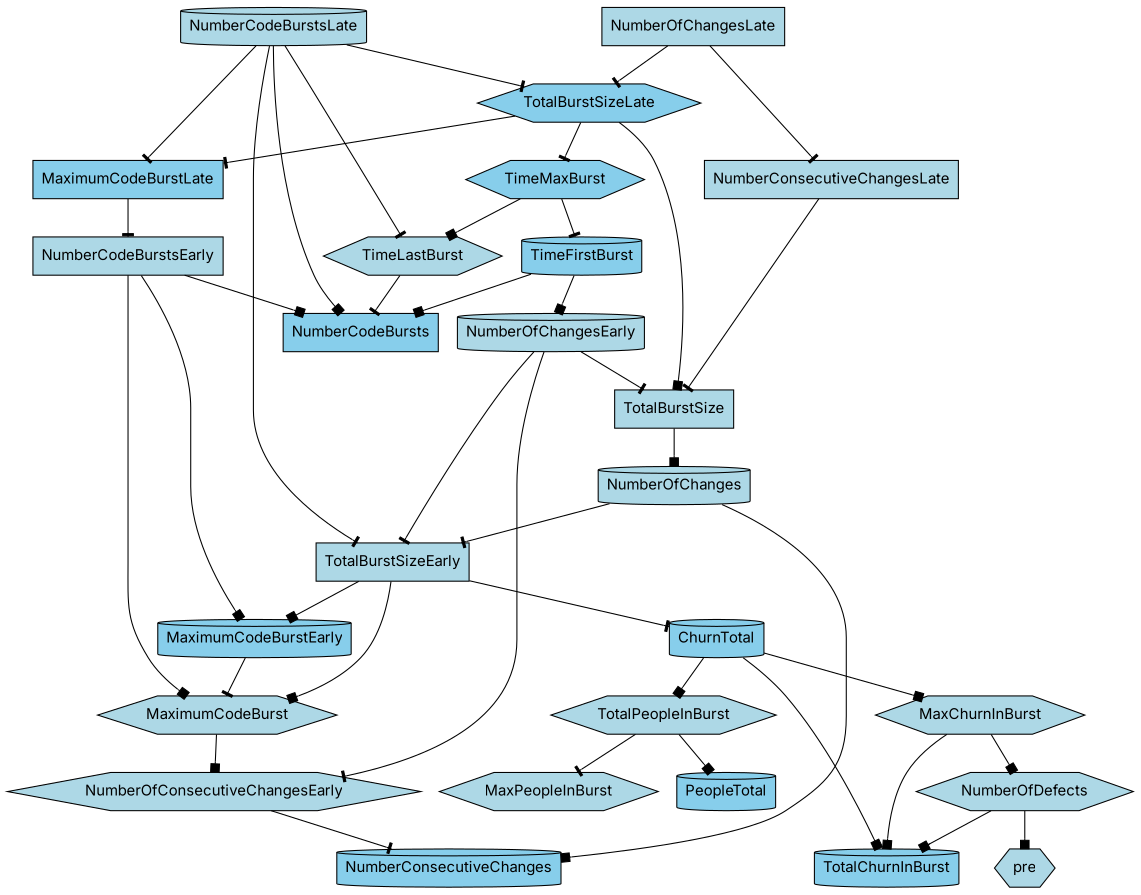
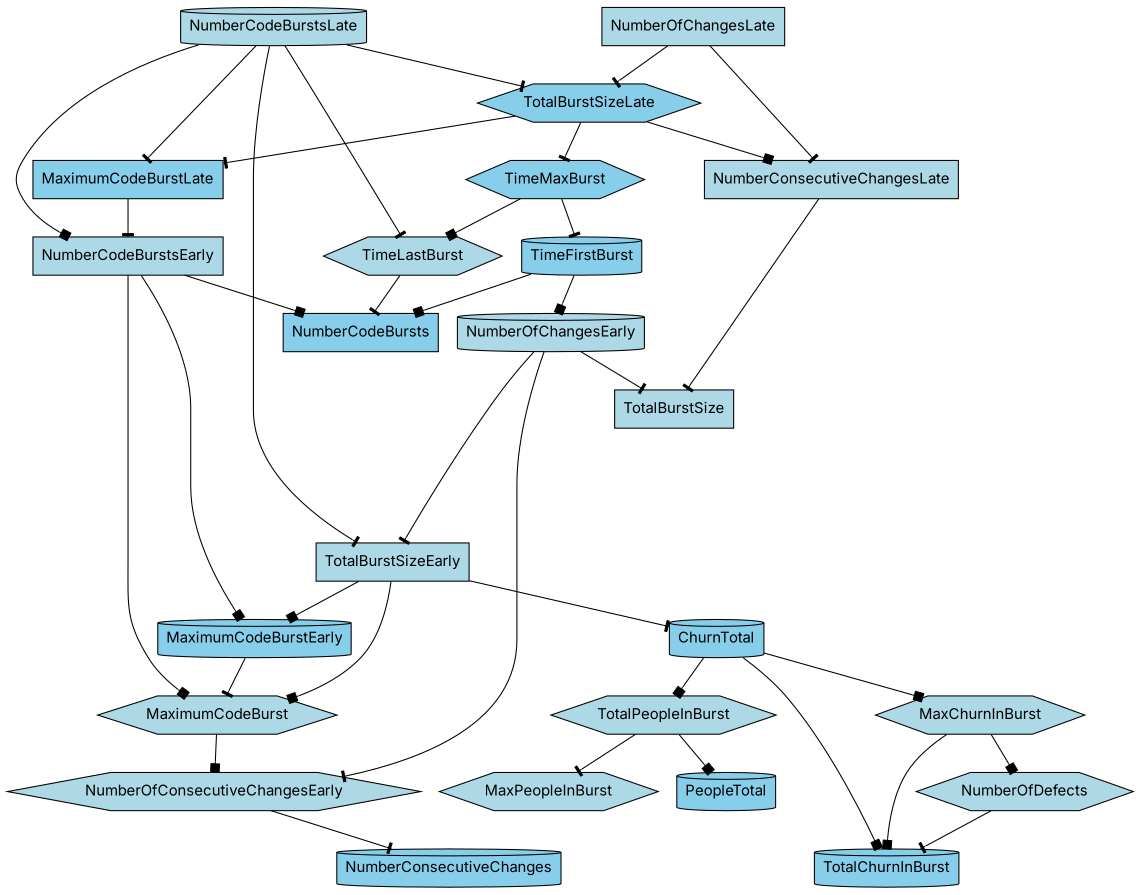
edge "NumberCodeBurstsLate" -> "NumberCodeBursts": now "NumberCodeBurstsLate" -> "NumberCodeBurstsEarly"
edge "TotalBurstSizeLate" -> "TotalBurstSize": now "TotalBurstSizeLate" -> "NumberConsecutiveChangesLate"
node "NumberOfChanges": removed
edge "NumberOfDefects" -> "TotalChurnInBurst": arrowhead box -> tee
node "pre": removed
